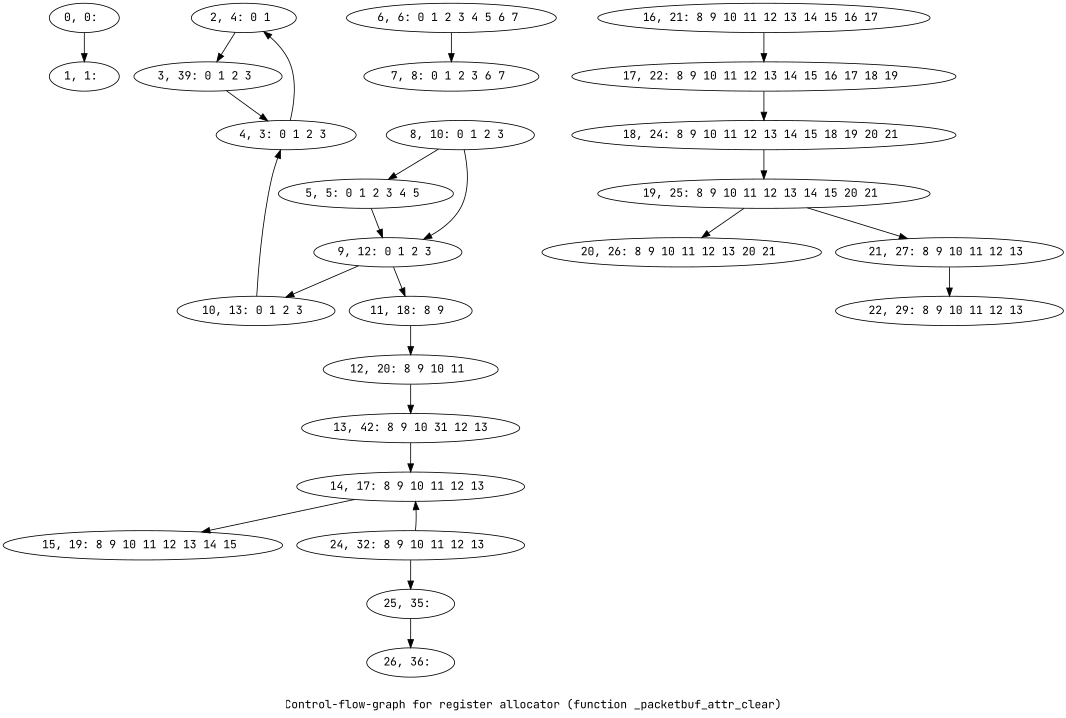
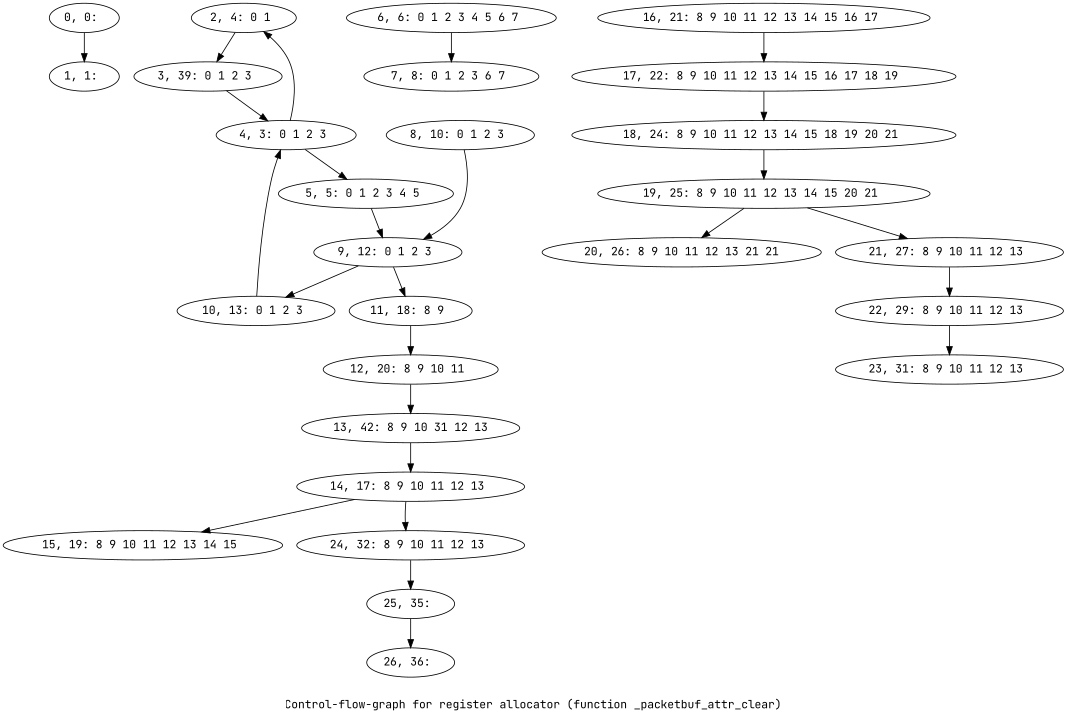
edge "8, 10: 0 1 2 3" -> "5, 5: 0 1 2 3 4 5": now "4, 3: 0 1 2 3" -> "5, 5: 0 1 2 3 4 5"
node "20, 26: 8 9 10 11 12 13 20 21": label "20, 26: 8 9 10 11 12 13 20 21" -> "20, 26: 8 9 10 11 12 13 21 21"
node "23, 31: 8 9 10 11 12 13": added
edge "24, 32: 8 9 10 11 12 13" -> "14, 17: 8 9 10 11 12 13": reversed
